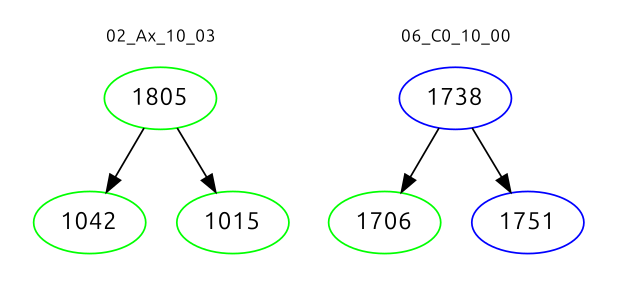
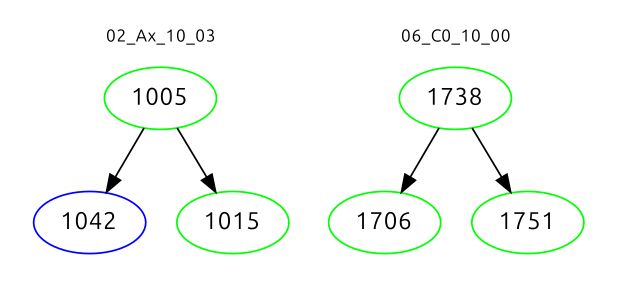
node "1805": label "1805" -> "1005"
node "1738": color blue -> green
node "1042": color green -> blue
node "1751": color blue -> green
